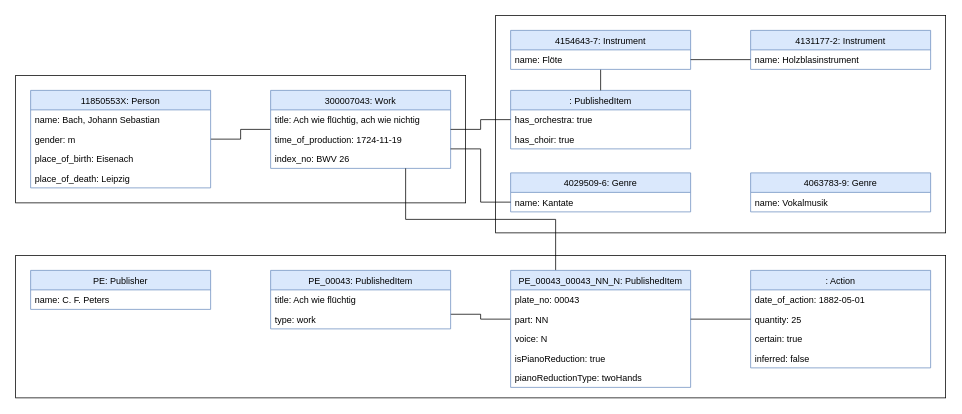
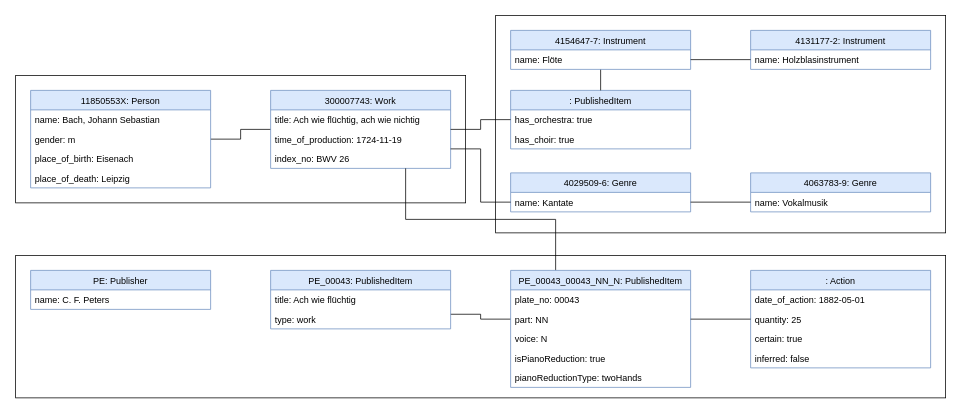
node "4154643-7: Instrument": label "4154643-7: Instrument" -> "4154647-7: Instrument"
node "300007043: Work": label "300007043: Work" -> "300007743: Work"
edge "name: Kantate" -- "name: Vokalmusik": added
